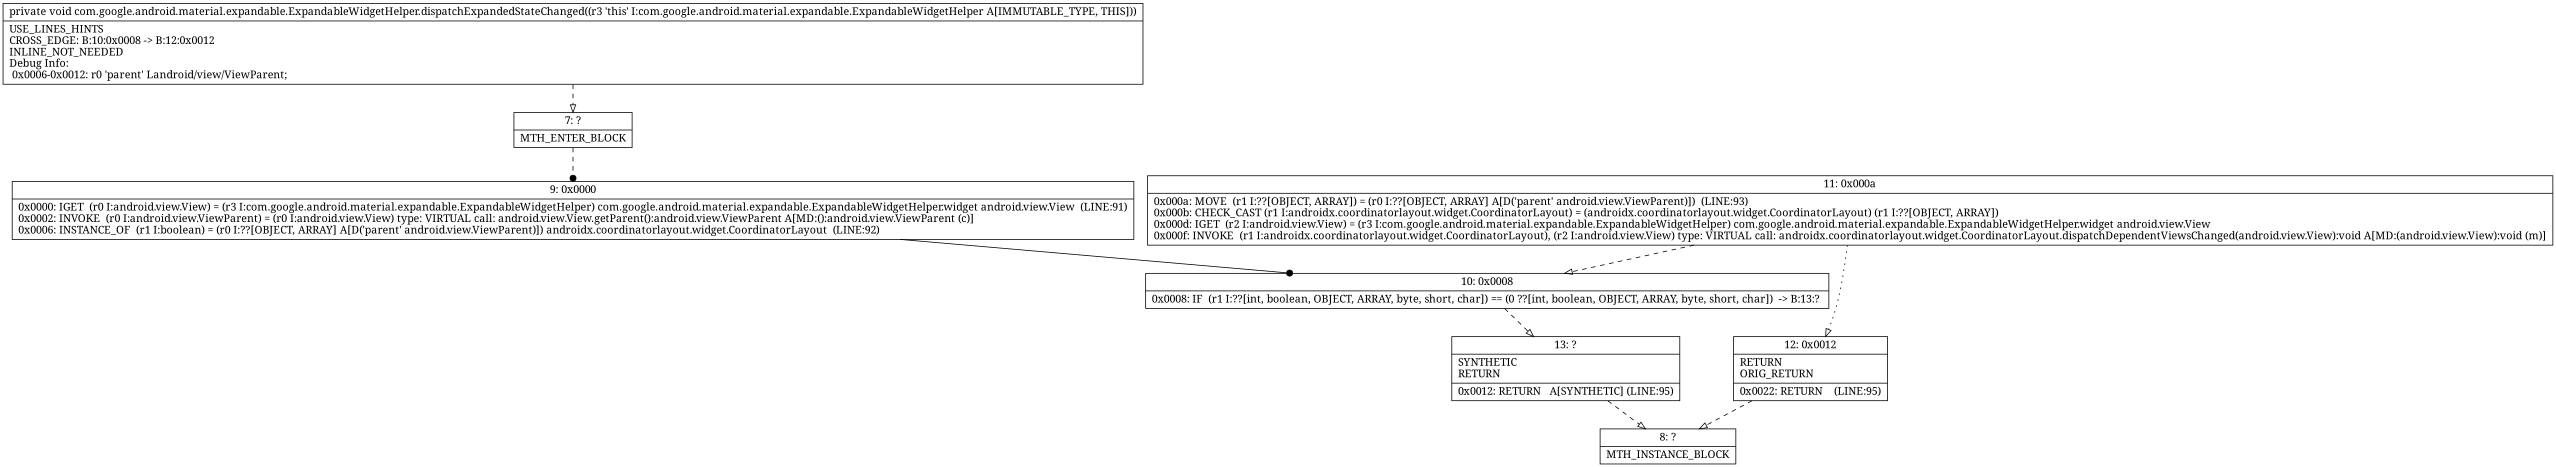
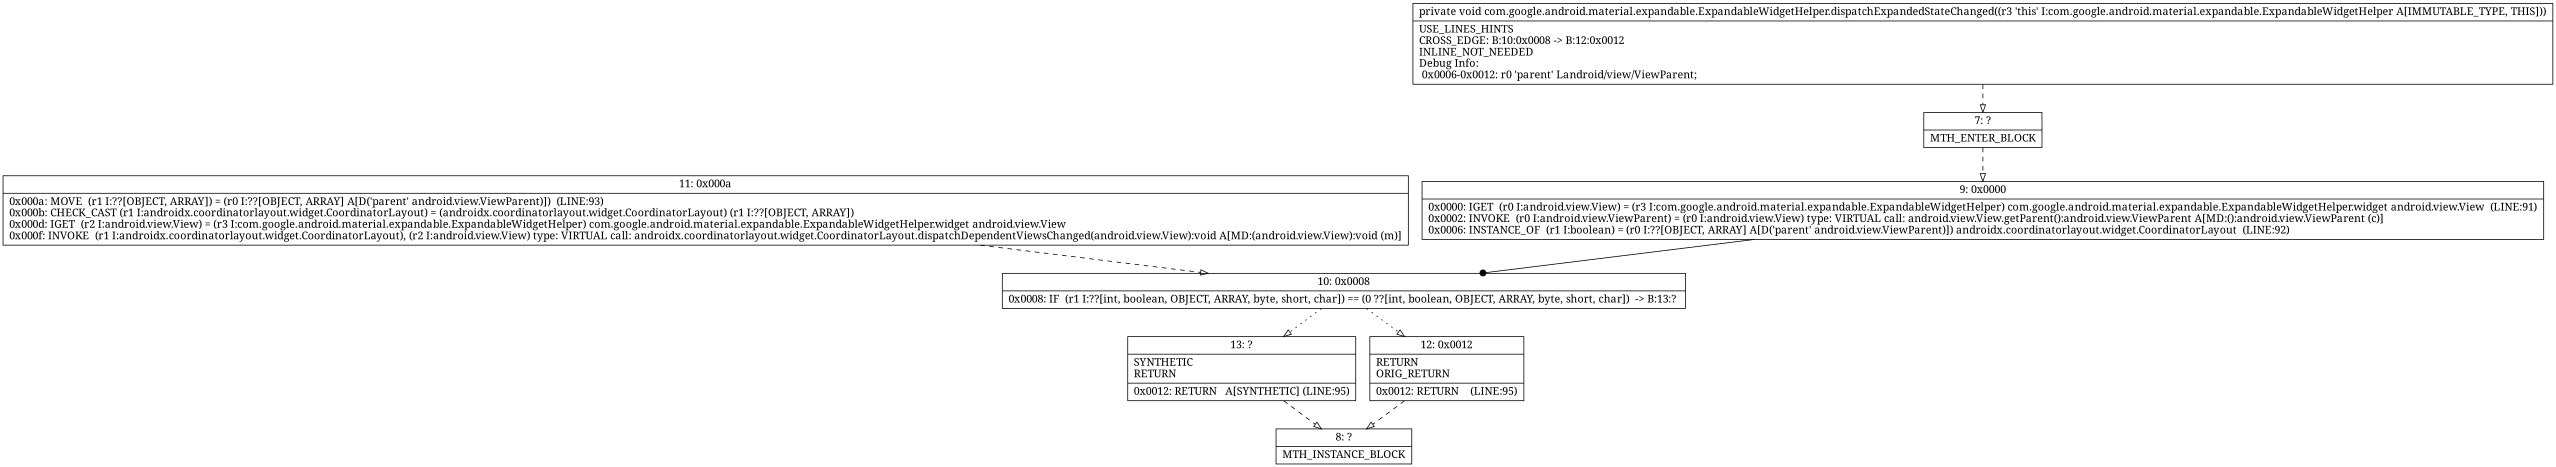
edge "7: ?" -> "9: 0x0000": arrowhead dot -> onormal
edge "11: 0x000a" -> "12: 0x0012": now "10: 0x0008" -> "12: 0x0012"
edge "10: 0x0008" -> "13: ?": style dashed -> dotted
node "12: 0x0012": text "0x0022: RETURN    (LINE:95)" -> "0x0012: RETURN    (LINE:95)"
